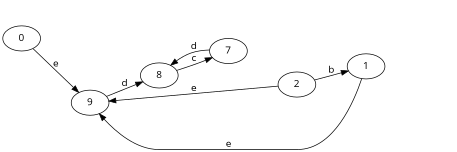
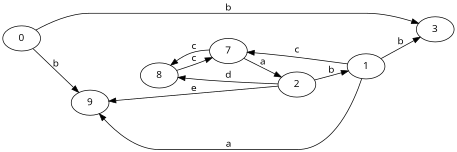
node "3": added
edge "7" -> "8": label "d" -> "c"
edge "1" -> "7": added, label "c"
edge "0" -> "9": label "e" -> "b"
edge "7" -> "2": added, label "a"
edge "9" -> "8": now "2" -> "8"
edge "1" -> "9": label "e" -> "a"
